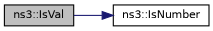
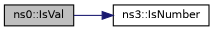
node "ns3::IsVal": label "ns3::IsVal" -> "ns0::IsVal"
